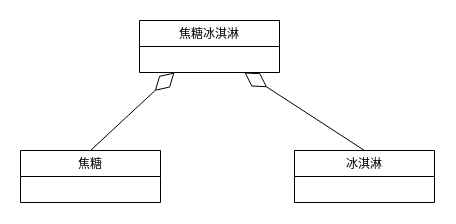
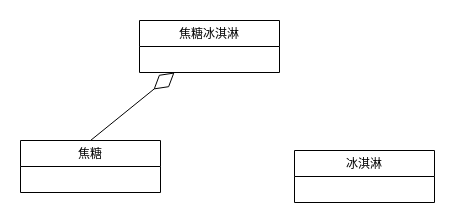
edge "冰淇淋" -> "焦糖冰淇淋": removed
node "焦糖": moved (91, 177) -> (91, 167)
